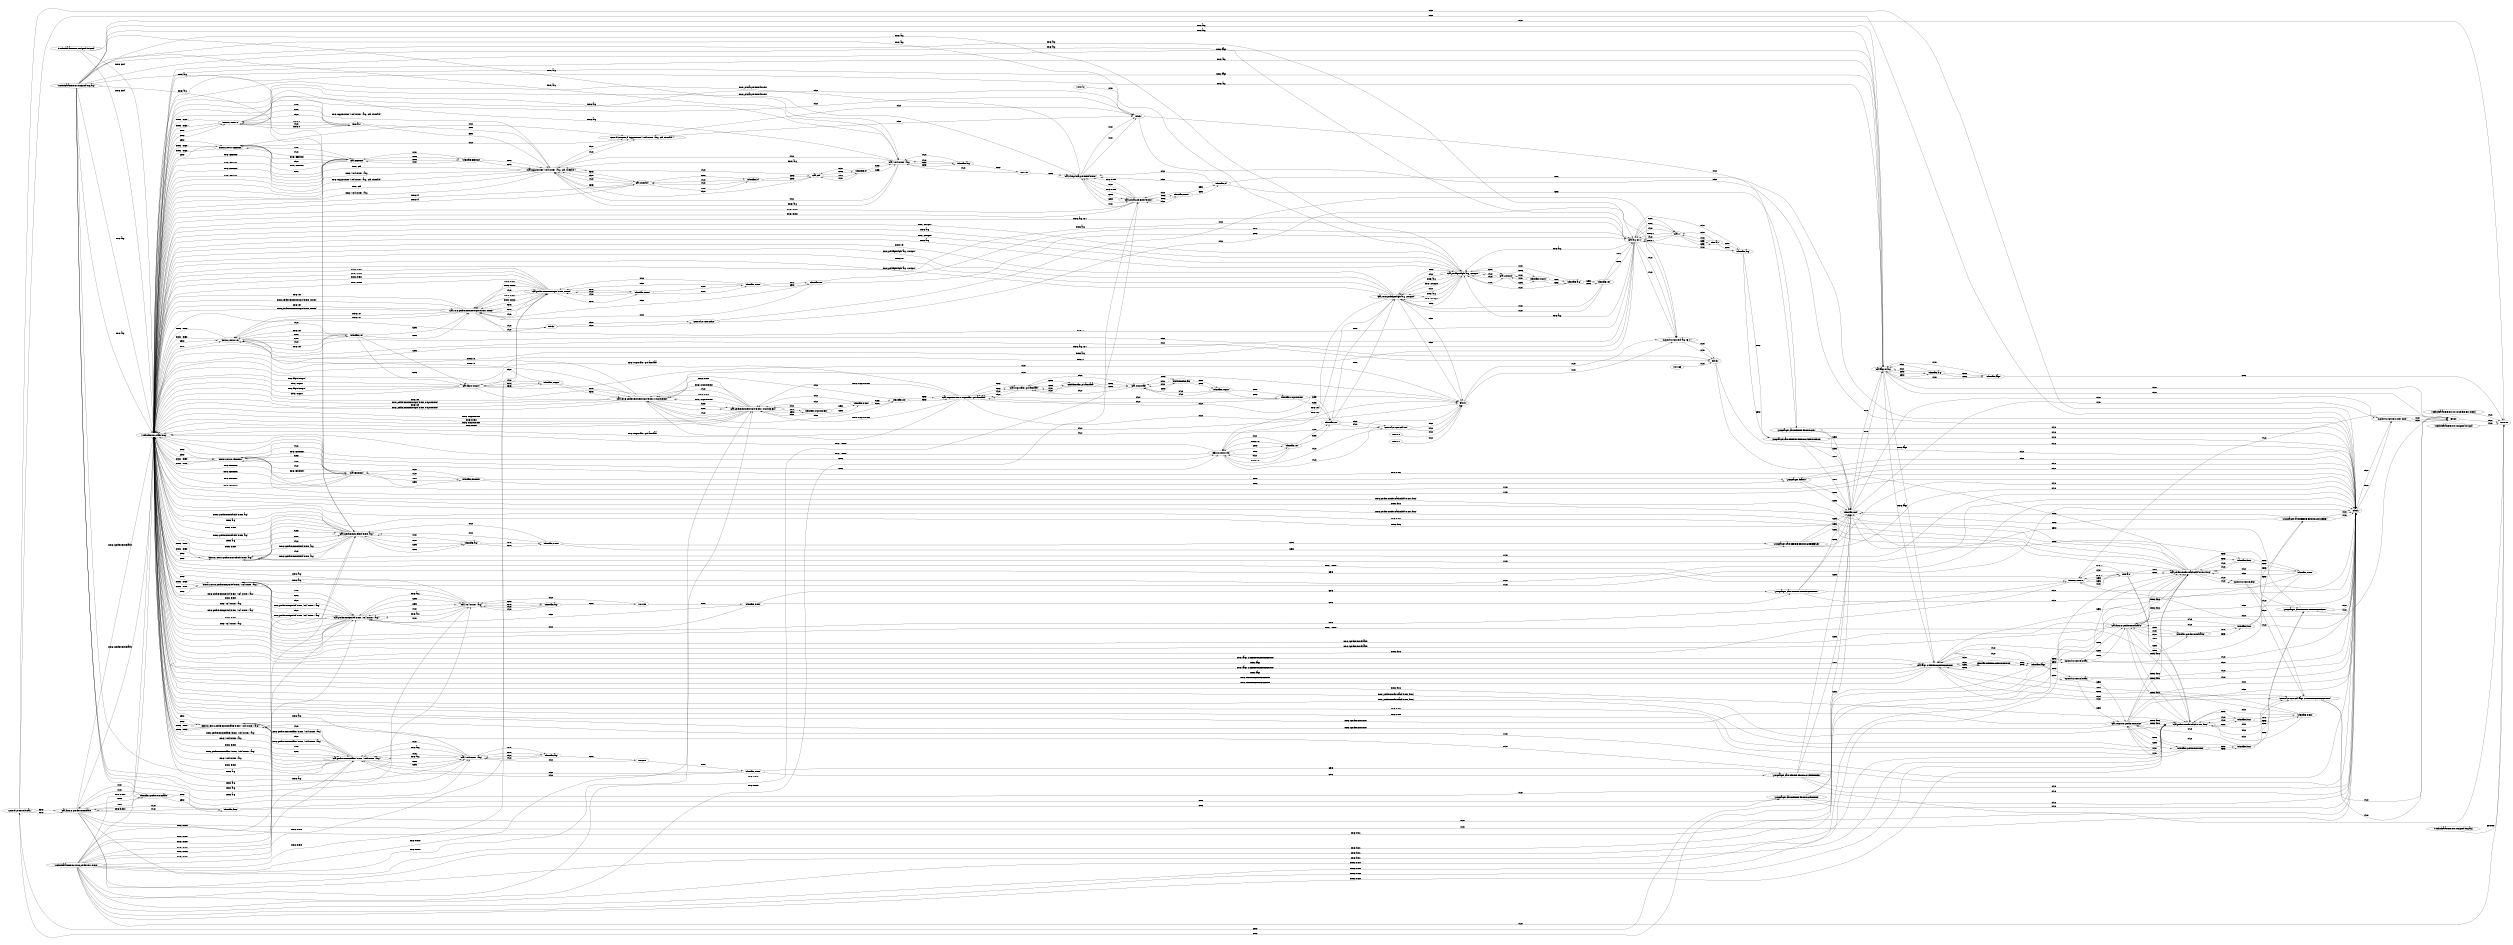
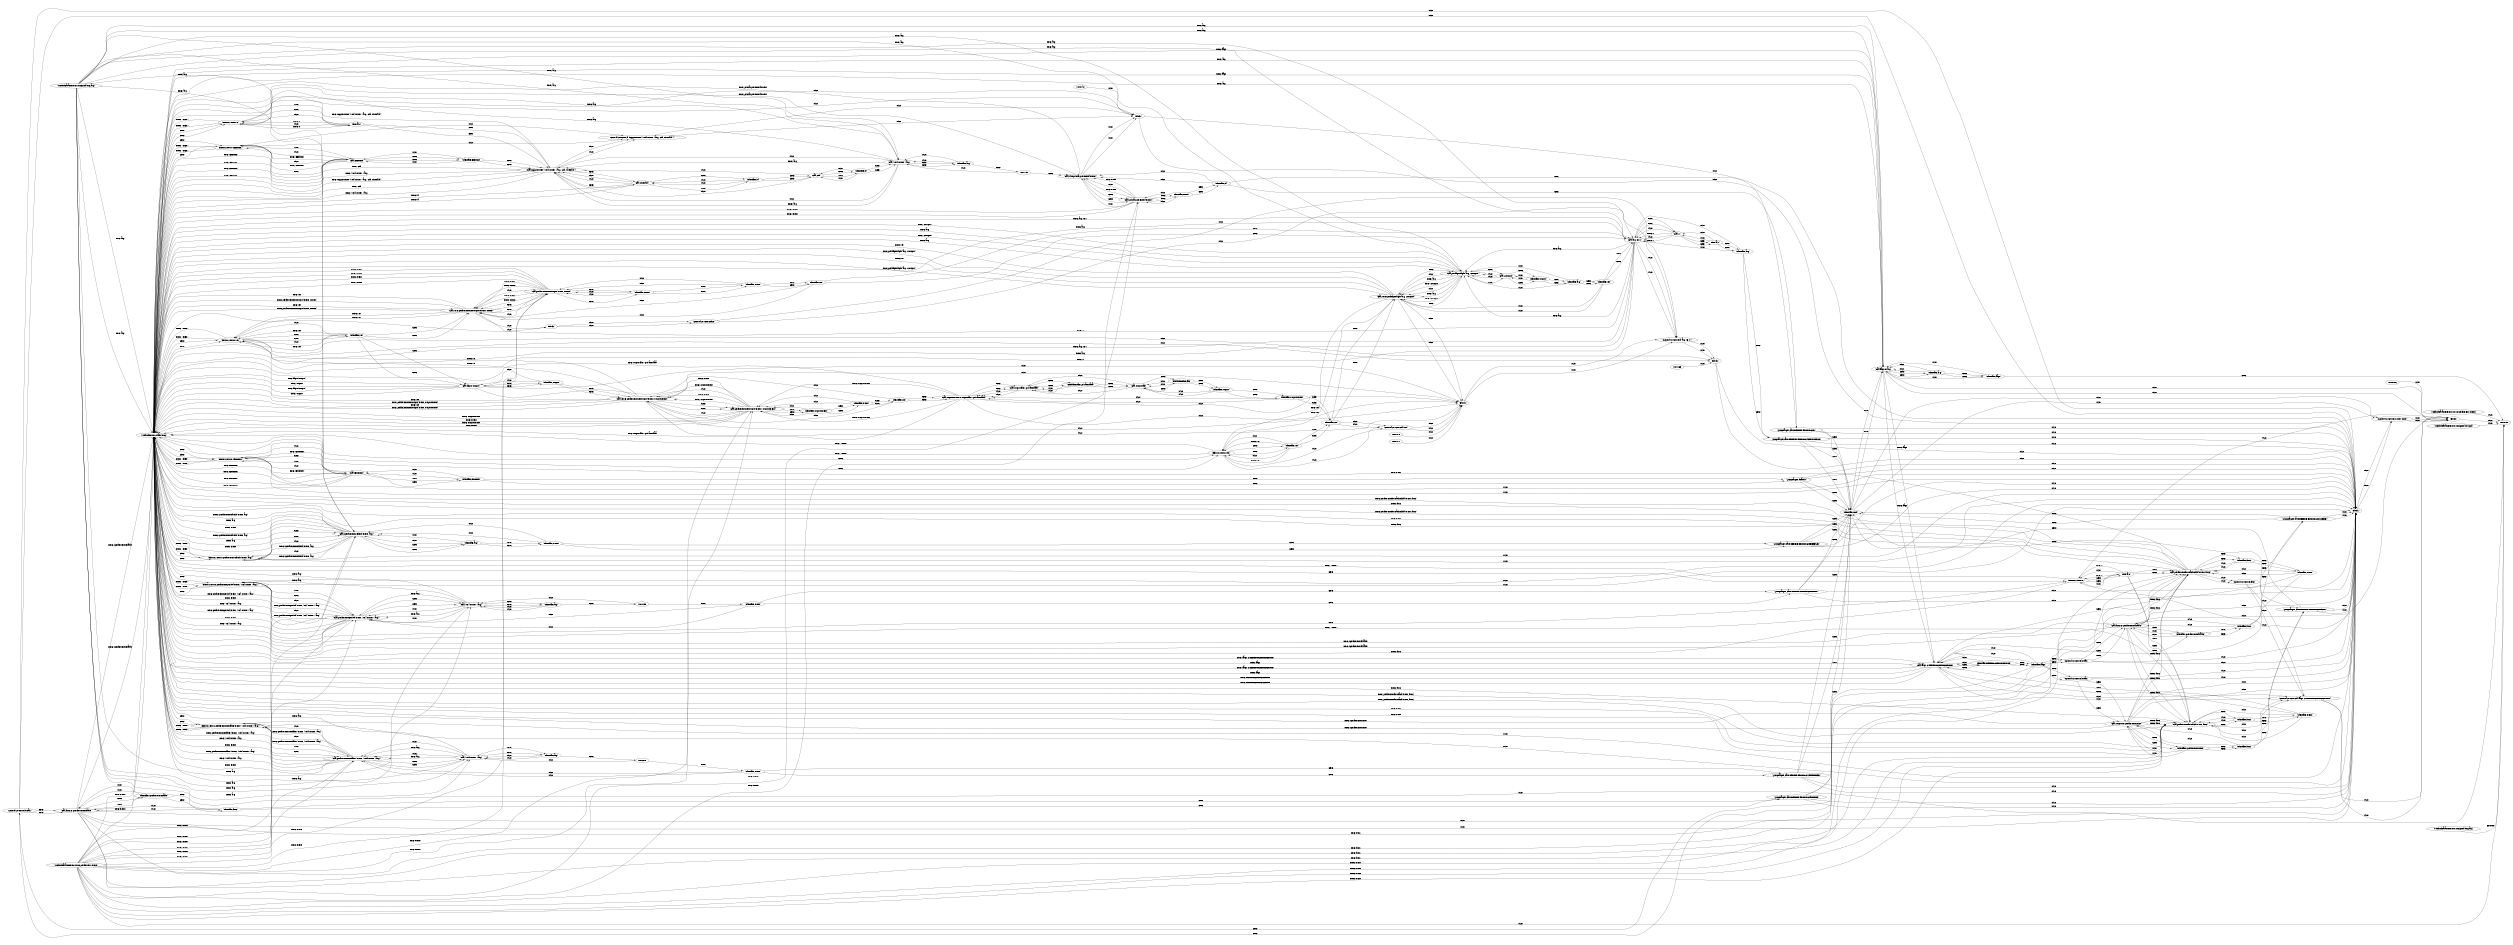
node "(MethodParameterIn,unsigned int cmd)": removed
node "1000106": added
